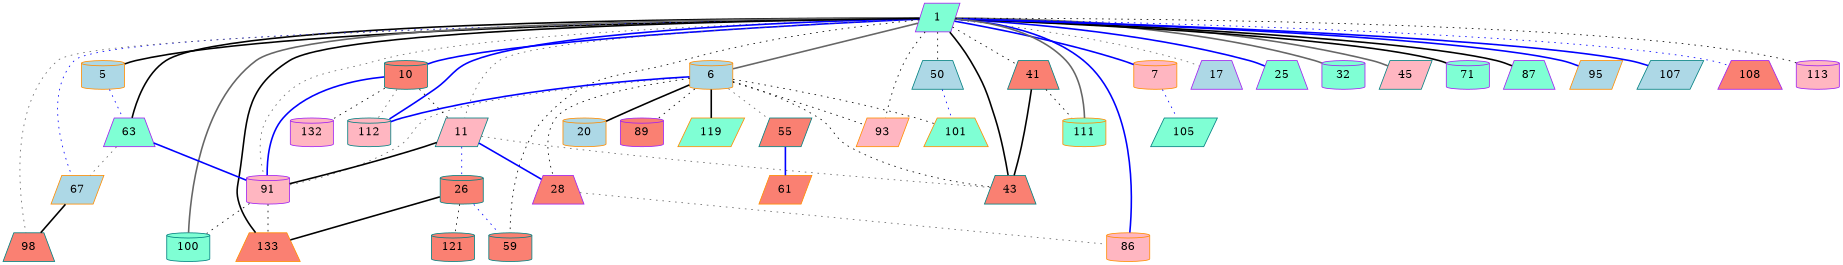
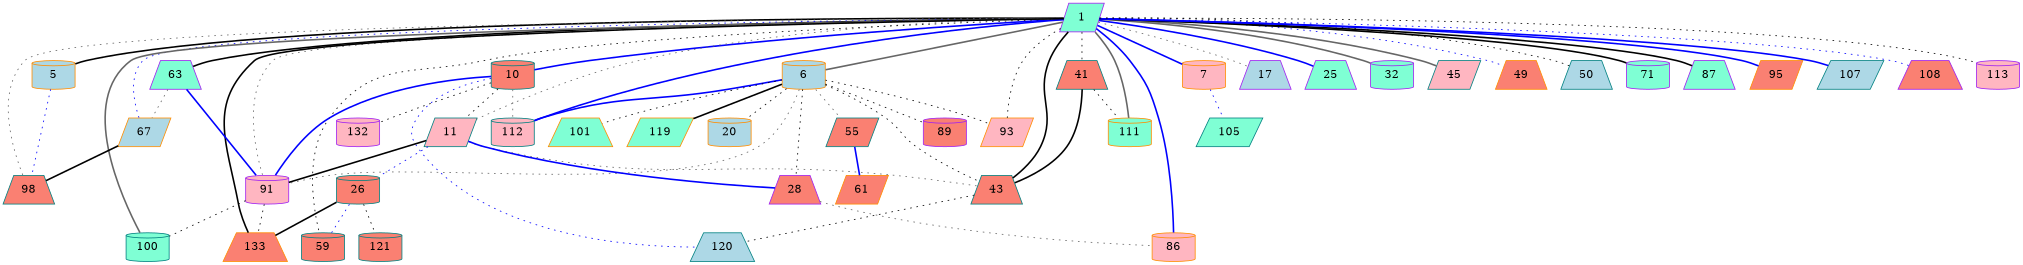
node "49": added
node "95": fillcolor lightblue -> salmon
edge "6" -- "20": style bold -> dotted
edge "5" -- "63": now "5" -- "98"
edge "50" -- "101": removed
node "120": added
